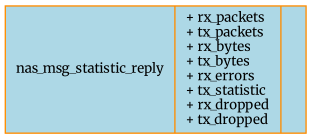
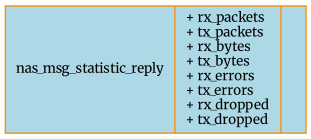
node "nas_msg_statistic_reply": text "+ tx_statistic" -> "+ tx_errors"
